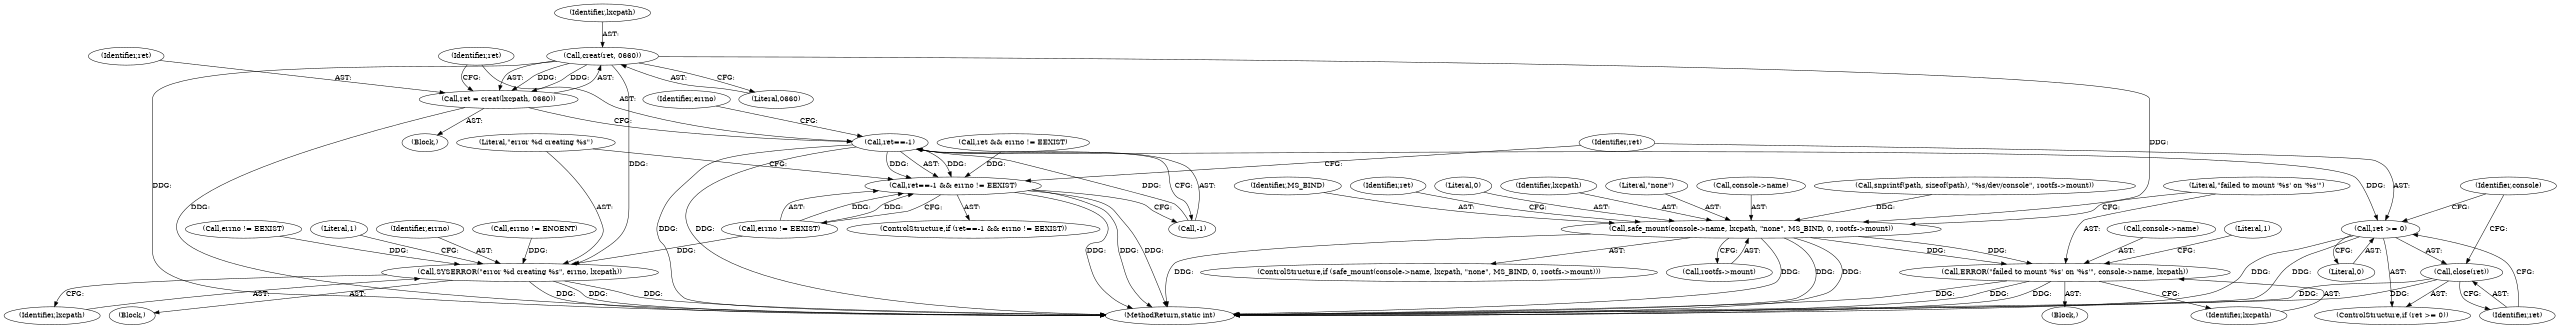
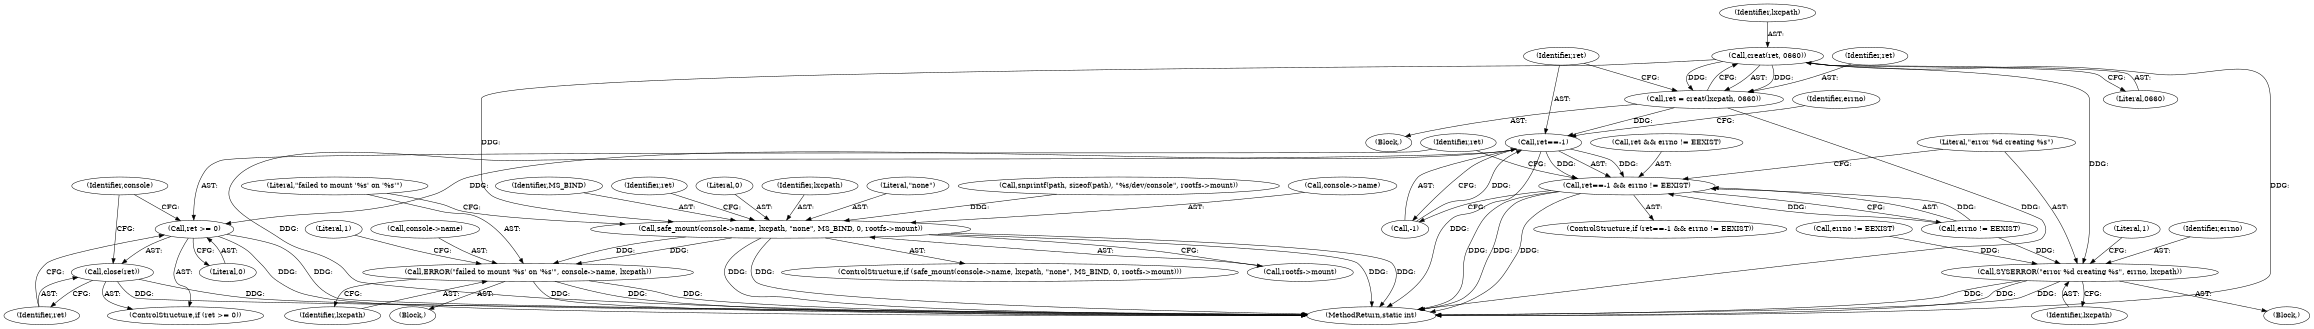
edge "(Call,ret = creat(lxcpath, 0660))" -> "(Call,creat(ret, 0660))": label "AST: " -> "CFG: "
edge "(Call,ret = creat(lxcpath, 0660))" -> "(Call,ret==-1)": label "CFG: " -> "DDG: "
edge "(Call,ret && errno != EEXIST)" -> "(Call,ret==-1 && errno != EEXIST)": label "DDG: " -> "AST: "
node "(Call,errno != ENOENT)": removed
